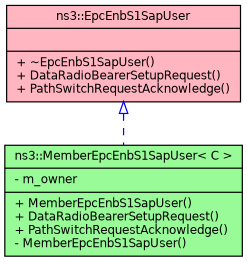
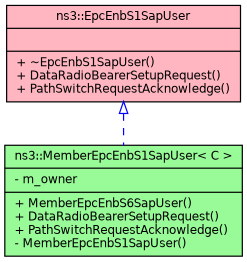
node "ns3::MemberEpcEnbS1SapUser< C >": text "+ MemberEpcEnbS1SapUser()" -> "+ MemberEpcEnbS6SapUser()"
